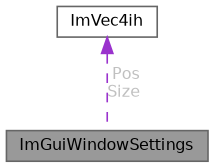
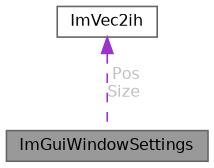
node "ImVec4ih": label "ImVec4ih" -> "ImVec2ih"
